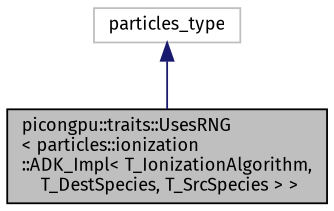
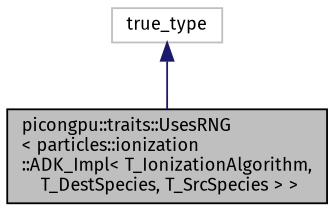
node "particles_type": label "particles_type" -> "true_type"
